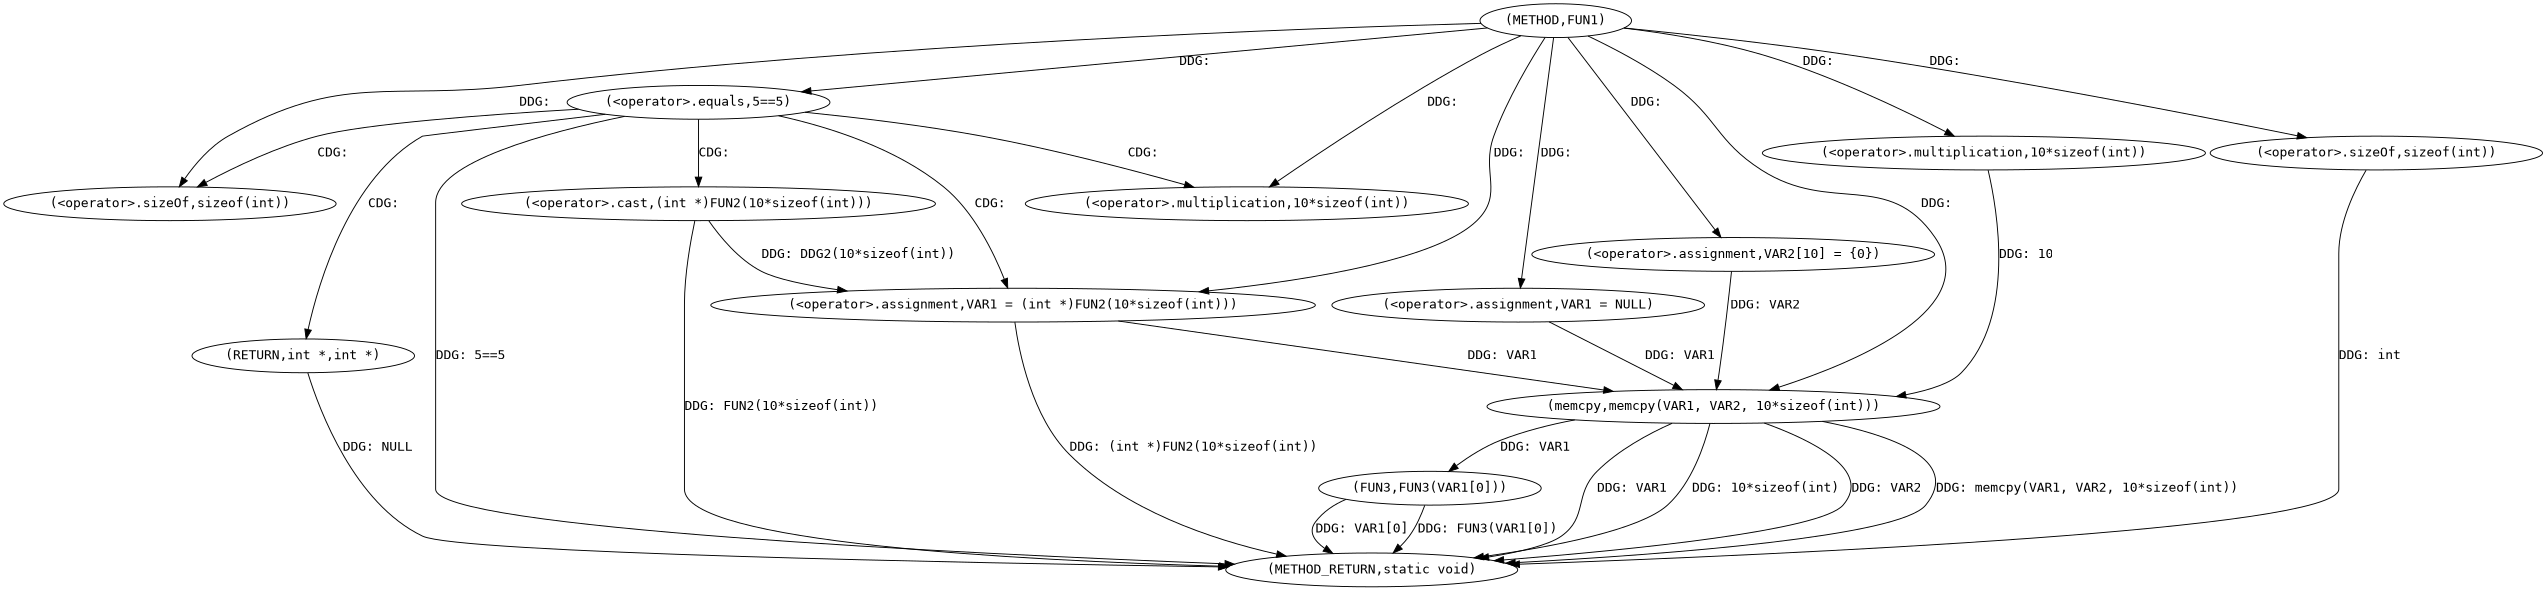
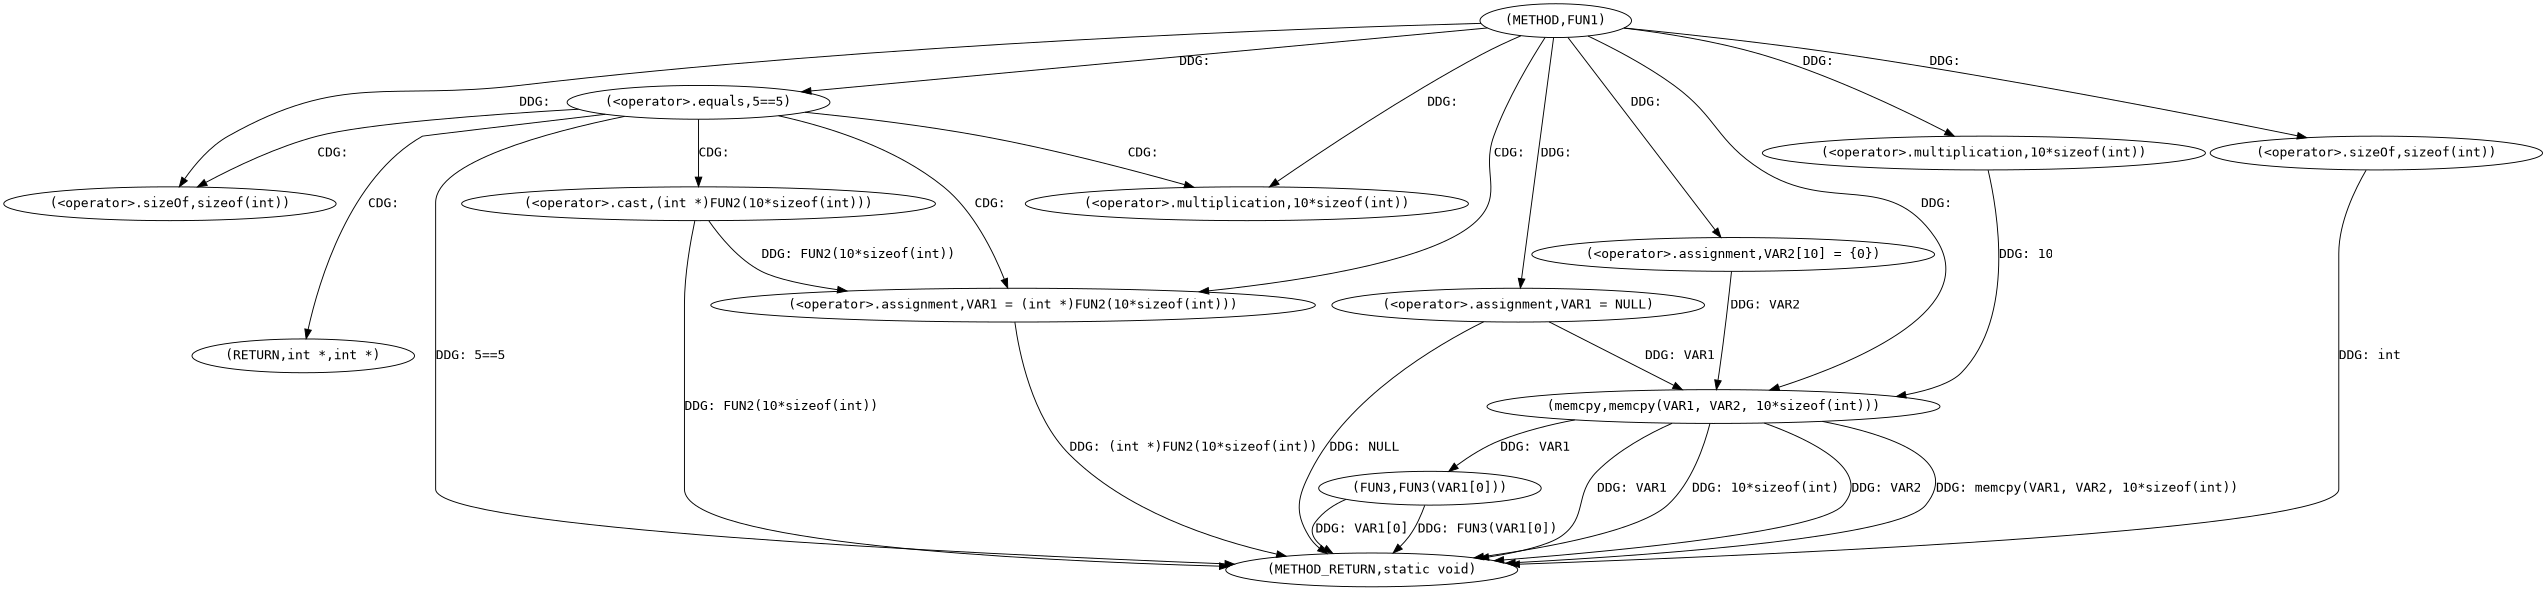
edge "(METHOD,FUN1)" -> "(<operator>.assignment,VAR1 = (int *)FUN2(10*sizeof(int)))": label "DDG: " -> "CDG: "
edge "(<operator>.cast,(int *)FUN2(10*sizeof(int)))" -> "(<operator>.assignment,VAR1 = (int *)FUN2(10*sizeof(int)))": label "DDG: DDG2(10*sizeof(int))" -> "DDG: FUN2(10*sizeof(int))"
edge "(<operator>.assignment,VAR1 = (int *)FUN2(10*sizeof(int)))" -> "(memcpy,memcpy(VAR1, VAR2, 10*sizeof(int)))": removed, label "DDG: VAR1"
edge "(RETURN,int *,int *)" -> "(METHOD_RETURN,static void)": now "(<operator>.assignment,VAR1 = NULL)" -> "(METHOD_RETURN,static void)"
